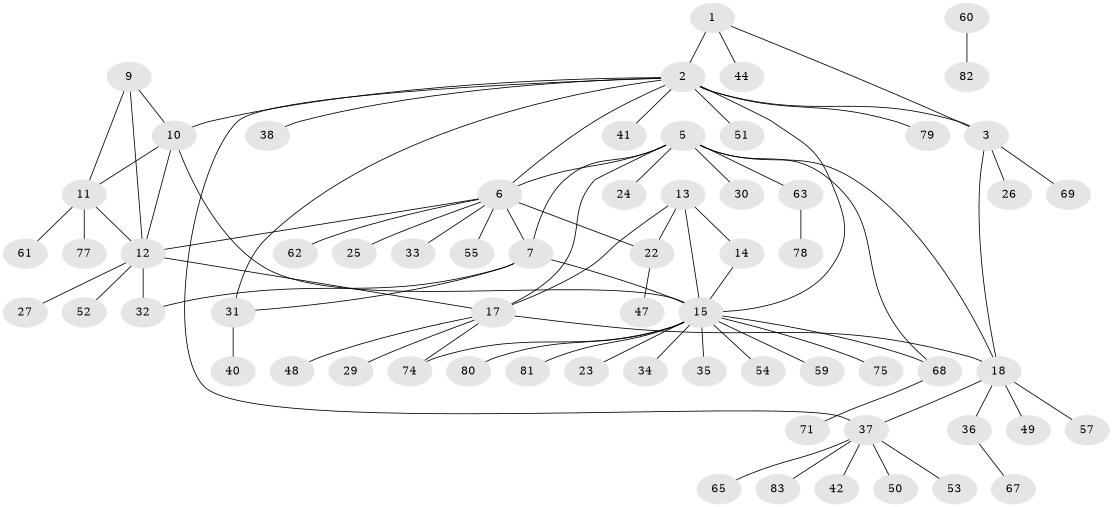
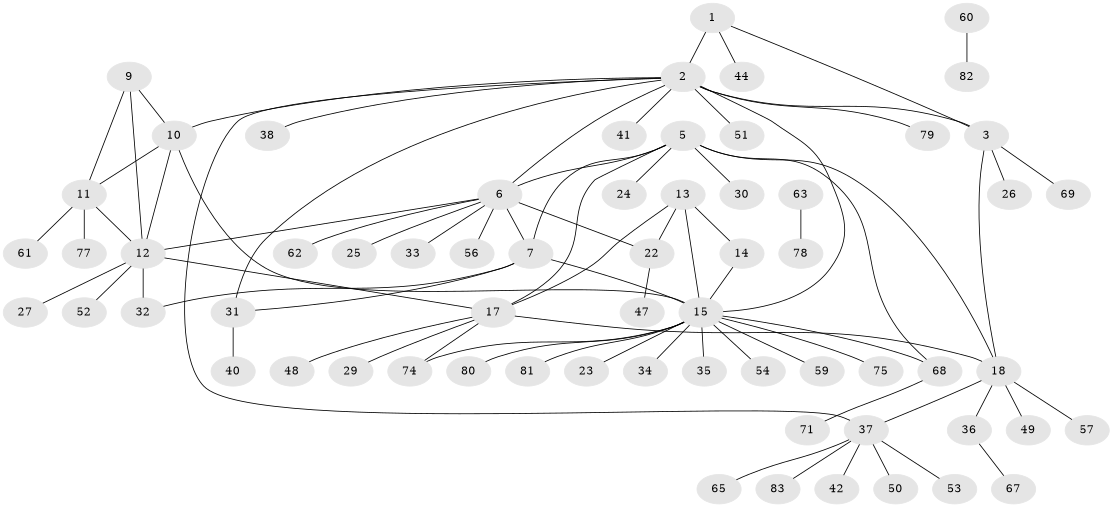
edge "5" -- "63": removed
node "55": label "55" -> "56"
